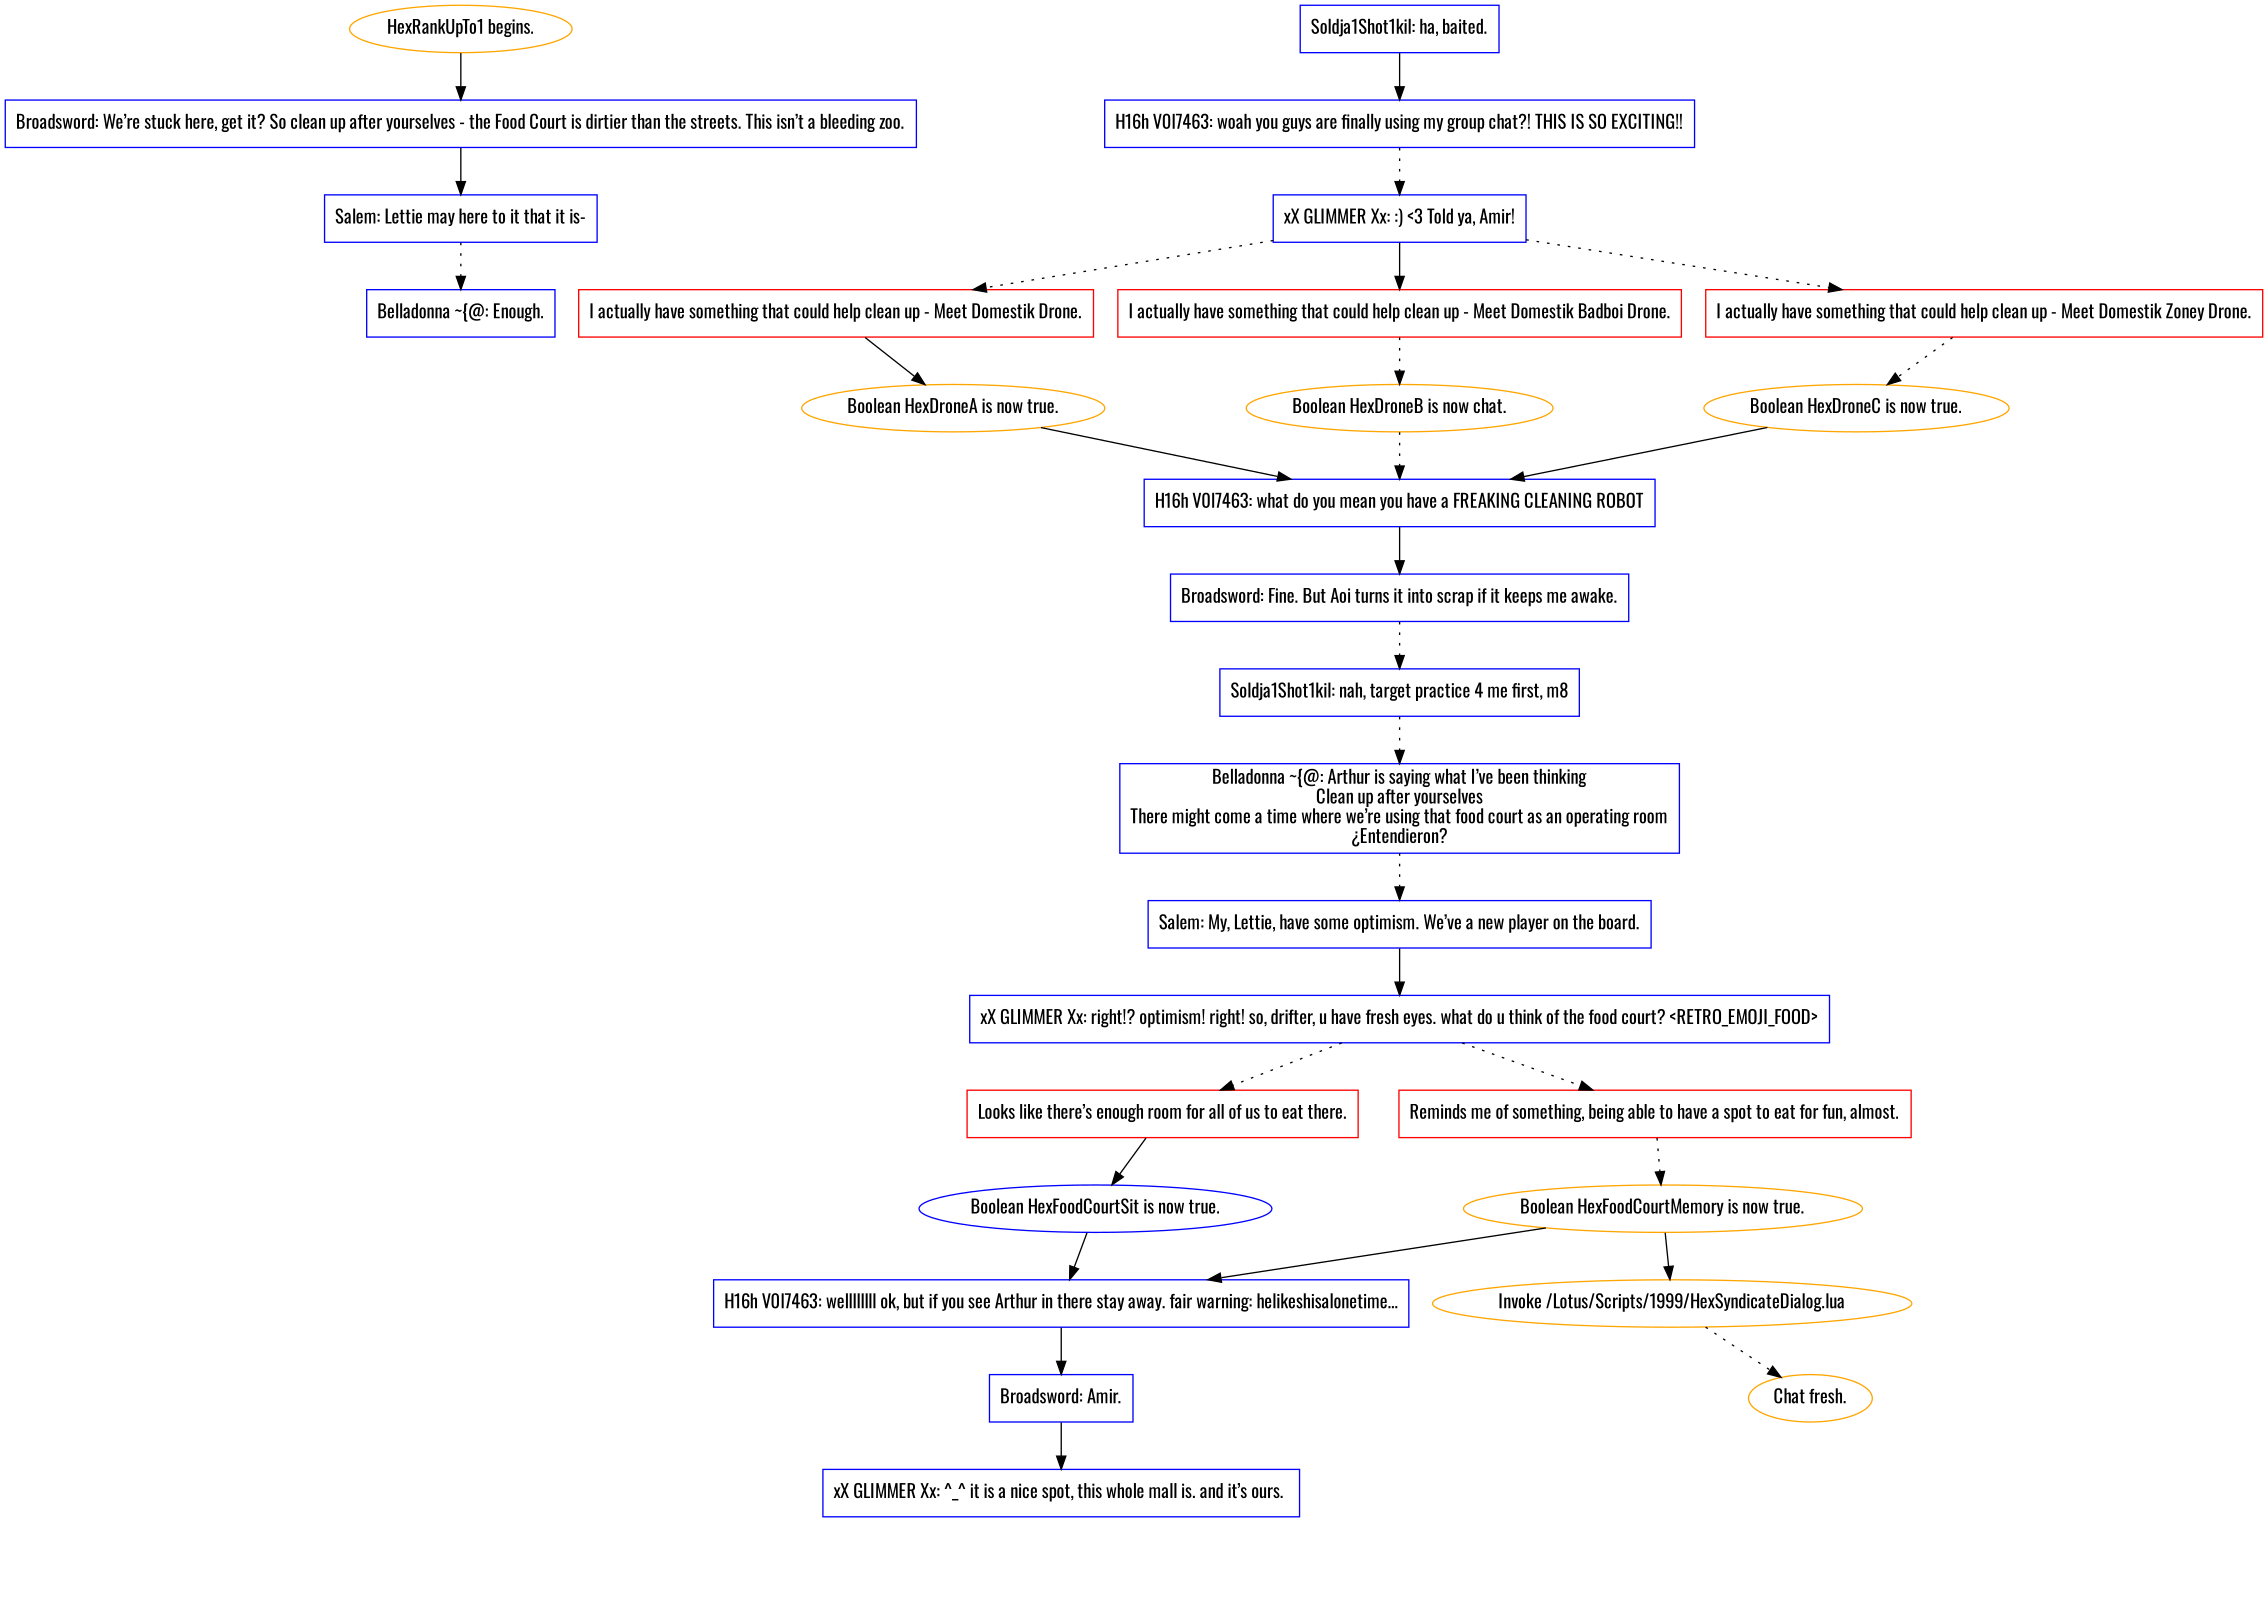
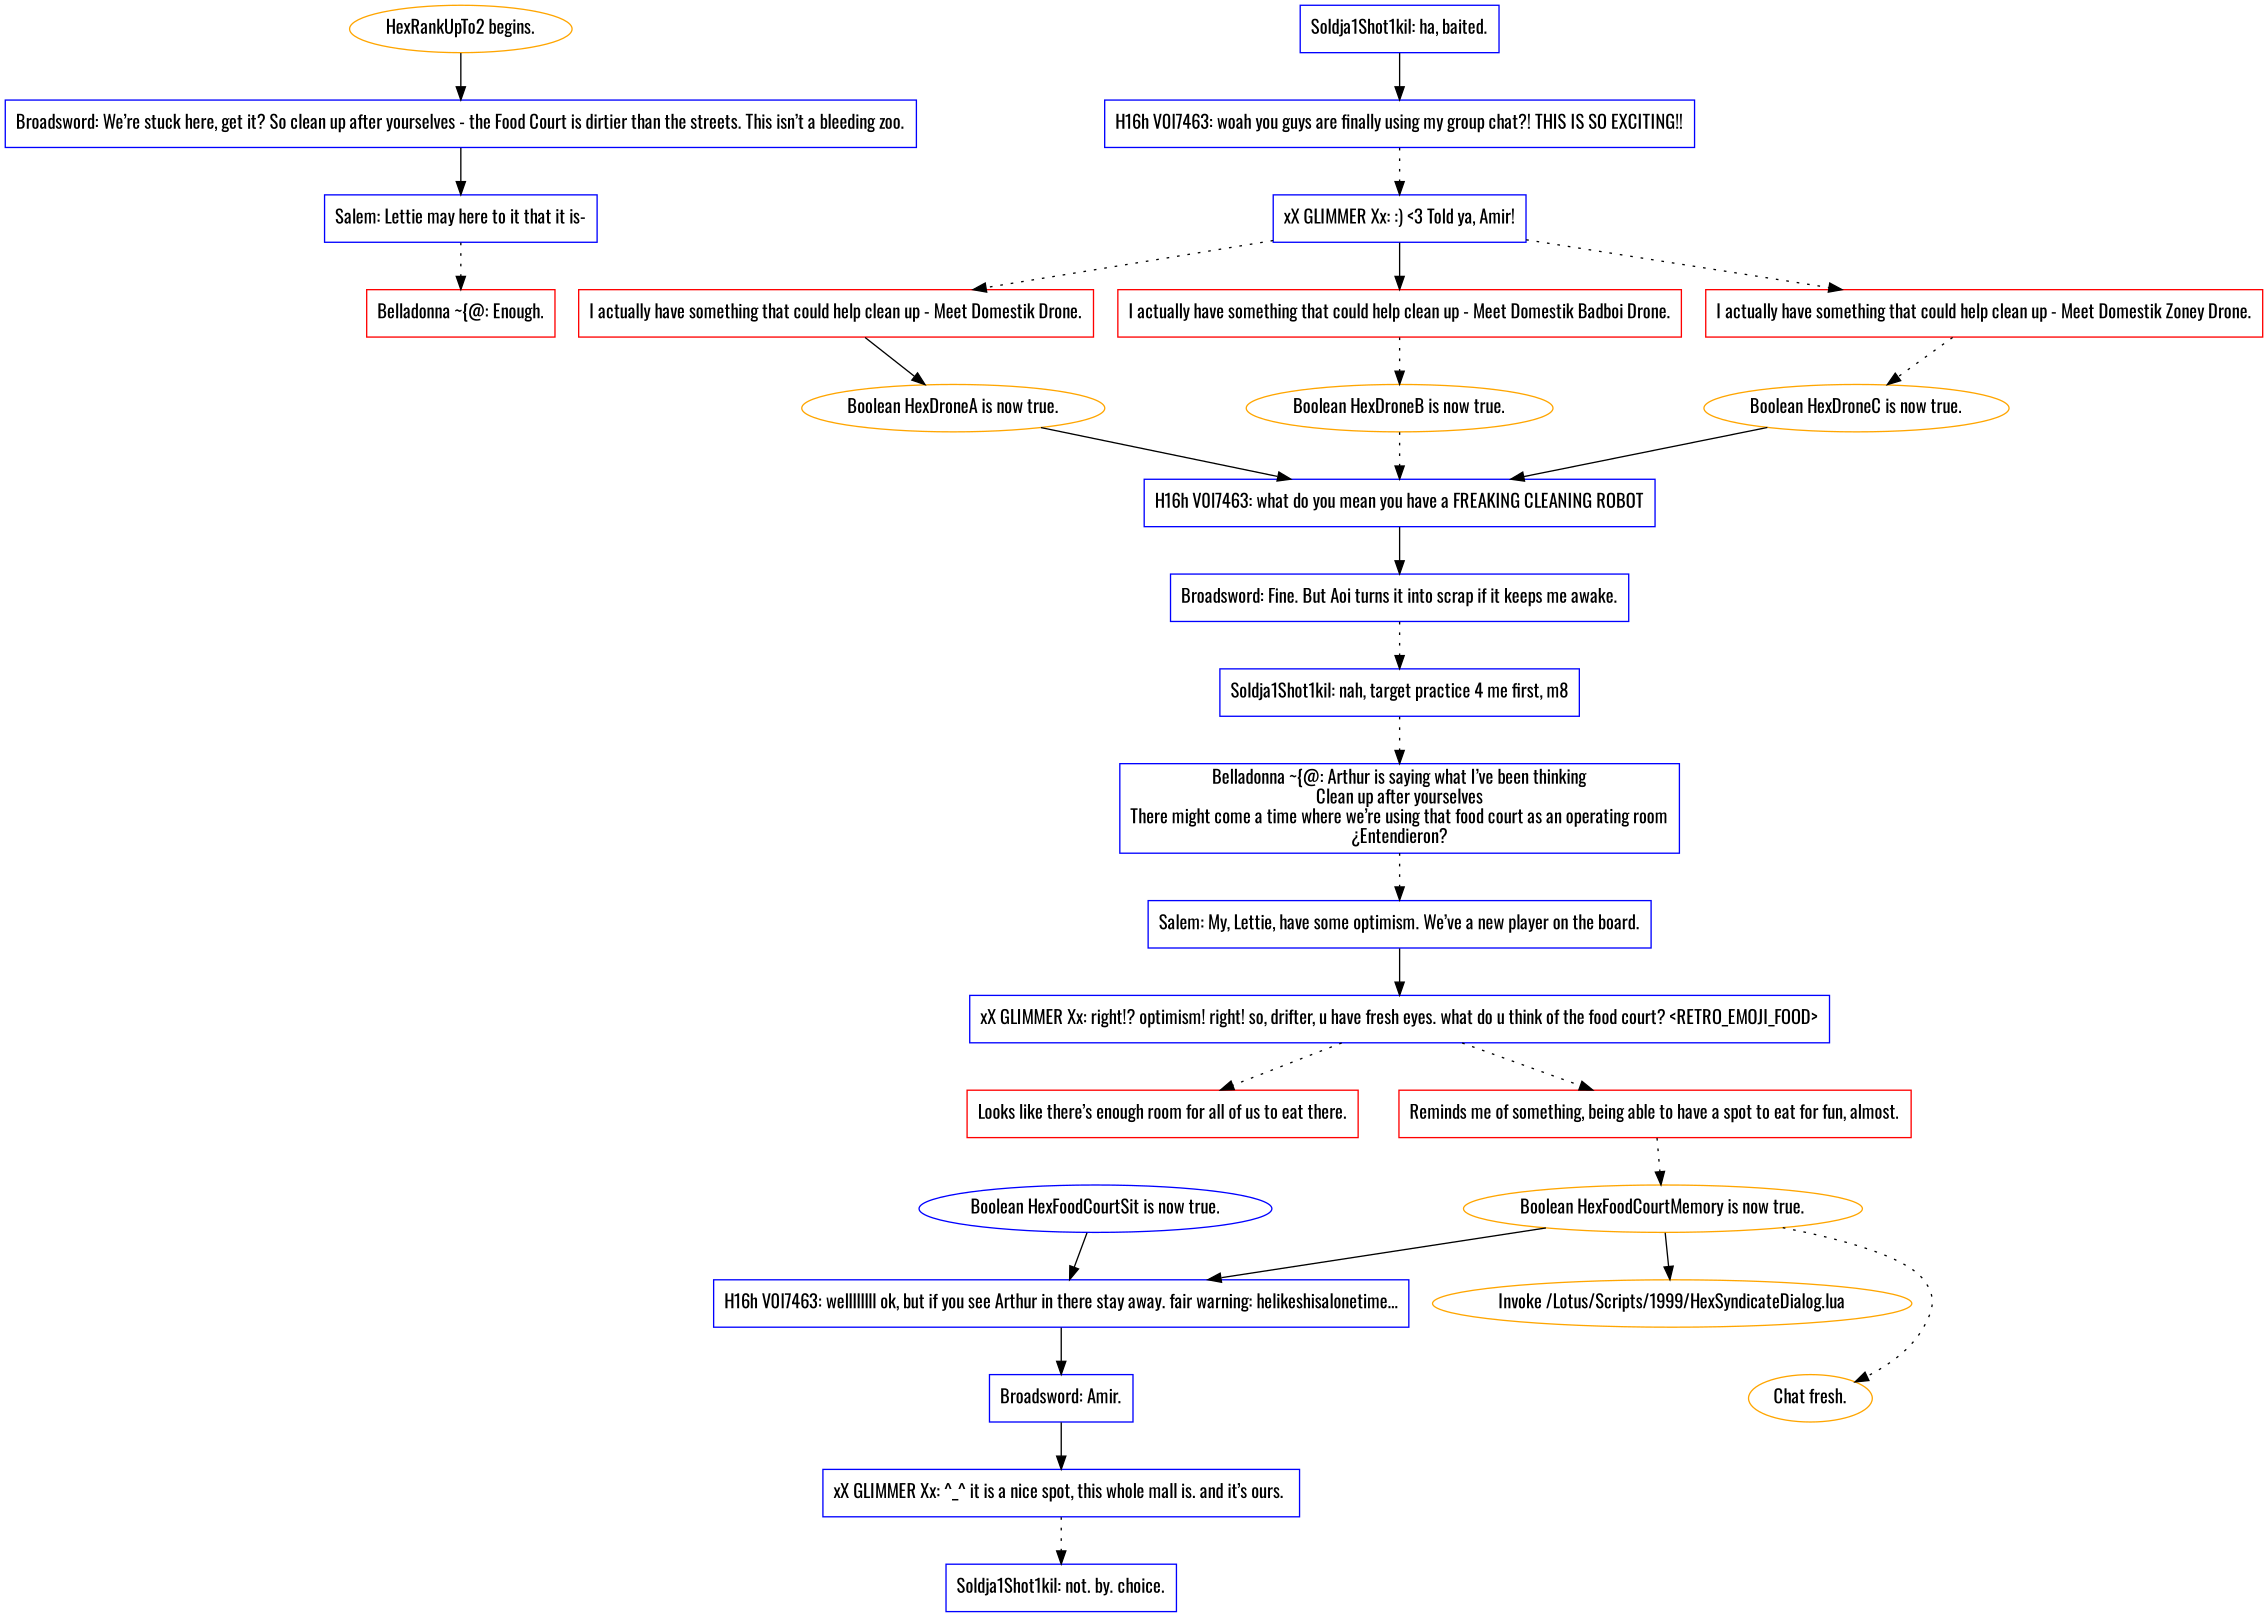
node "HexRankUpTo1 begins.": label "HexRankUpTo1 begins." -> "HexRankUpTo2 begins."
node "Belladonna ~{@: Enough.": color blue -> red
node "Boolean HexDroneB is now chat.": label "Boolean HexDroneB is now chat." -> "Boolean HexDroneB is now true."
edge "Looks like there’s enough room for all of us to eat there." -> "Boolean HexFoodCourtSit is now true.": removed
edge "Invoke /Lotus/Scripts/1999/HexSyndicateDialog.lua" -> "Chat fresh.": now "Boolean HexFoodCourtMemory is now true." -> "Chat fresh."
node "Soldja1Shot1kil: not. by. choice.": added
